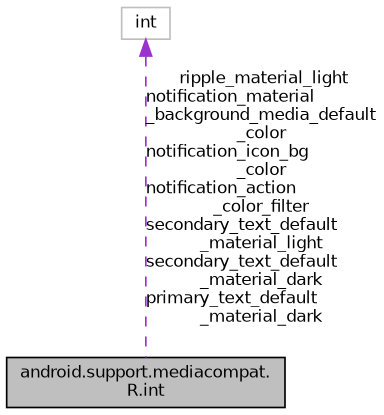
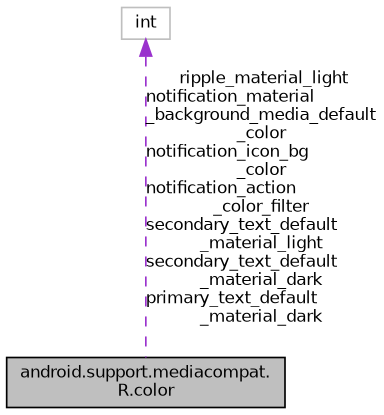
node "android.support.mediacompat. R.int": label "android.support.mediacompat. R.int" -> "android.support.mediacompat. R.color"
